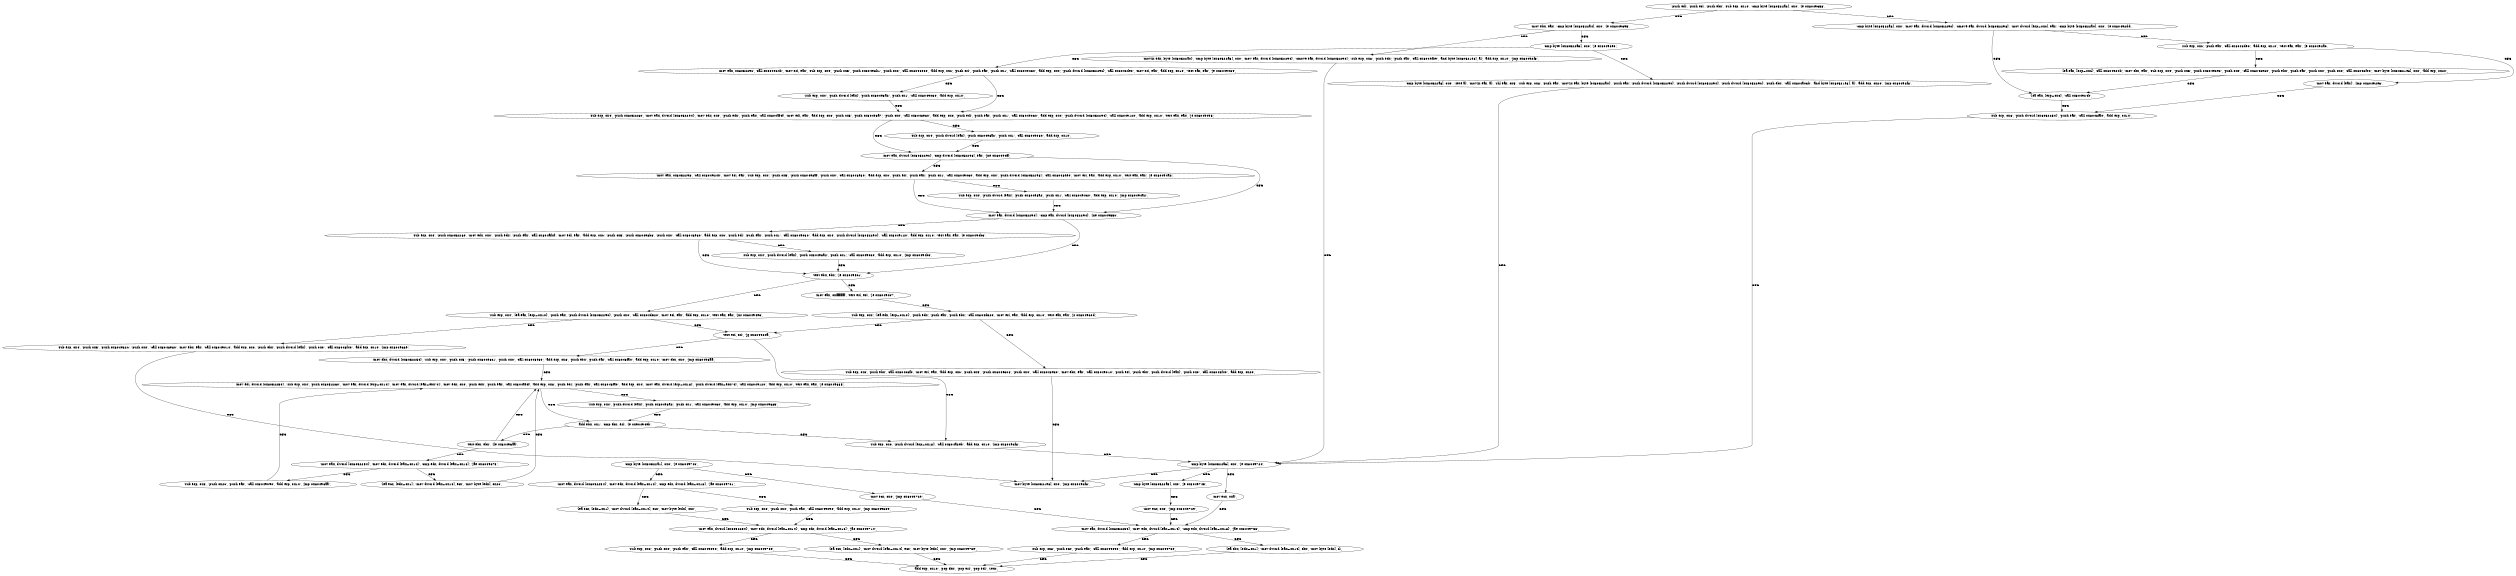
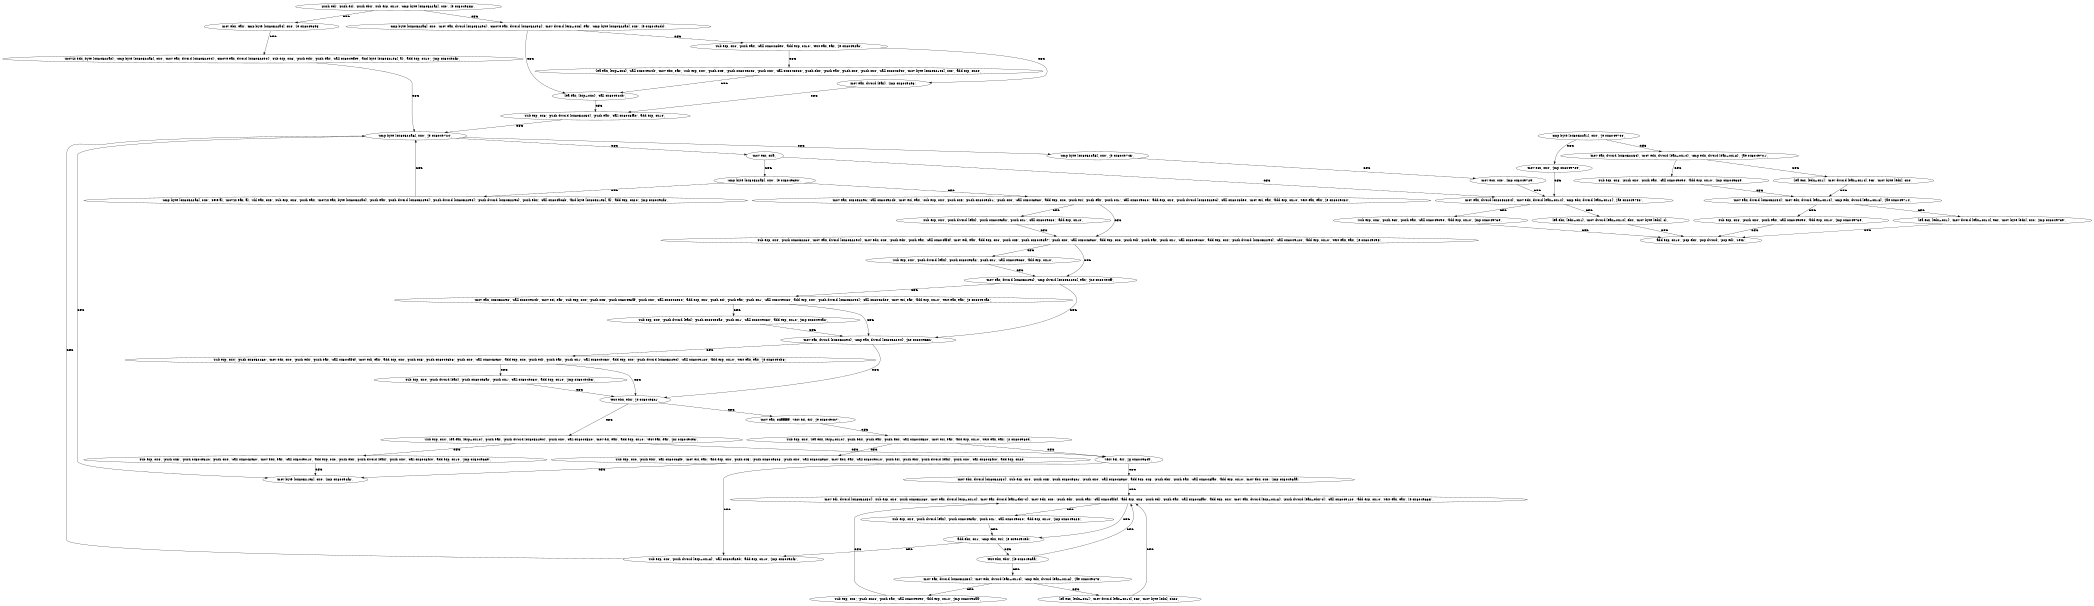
edge "'mov ebx, eax', 'cmp byte [0x80522a4], 0x0', 'je 0x8049395'," -> "'cmp byte [0x80522a5], 0x0', 'je 0x80493e0',": now "'mov ecx, 0xa'," -> "'cmp byte [0x80522a5], 0x0', 'je 0x80493e0',"
node "'add esp, 0x10', 'pop ebx', 'pop esi', 'pop edi', 'retn',": label "'add esp, 0x10', 'pop ebx', 'pop esi', 'pop edi', 'retn'," -> "'add esp, 0x10', 'pop ebx', 'pop dword', 'pop edi', 'retn',"
